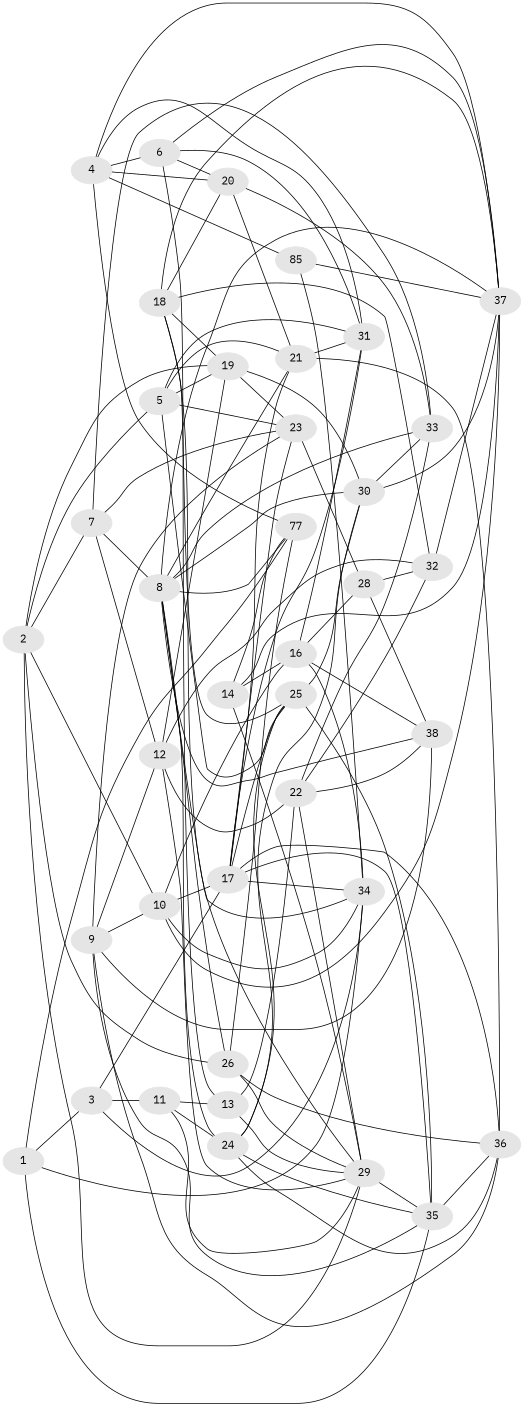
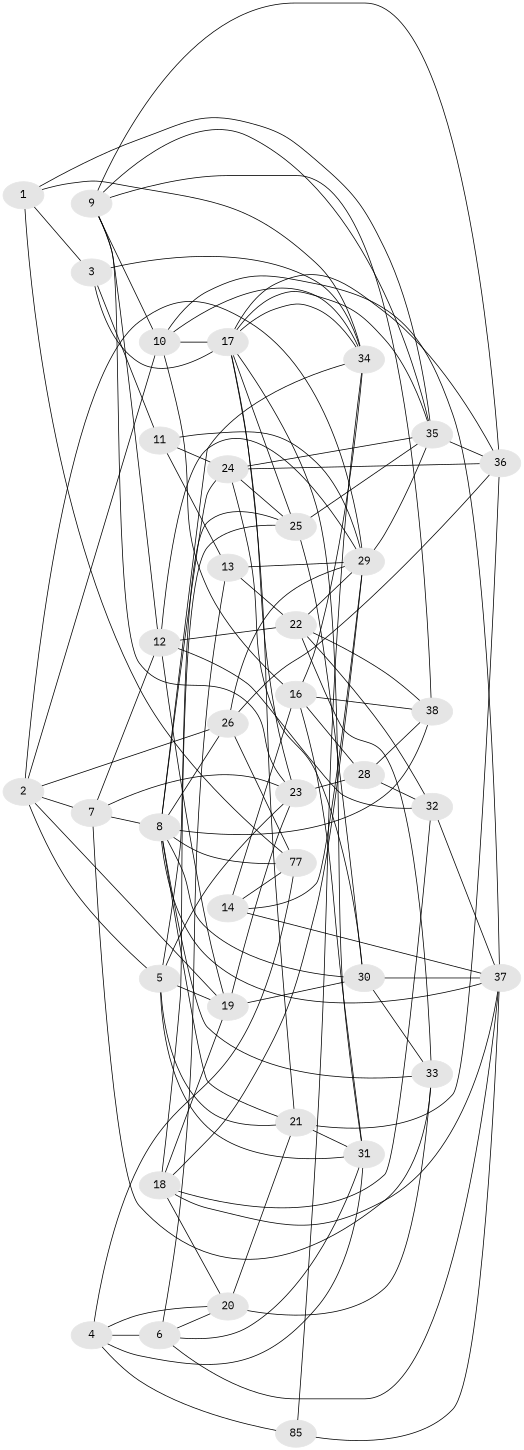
edge "4" -- "37": removed
